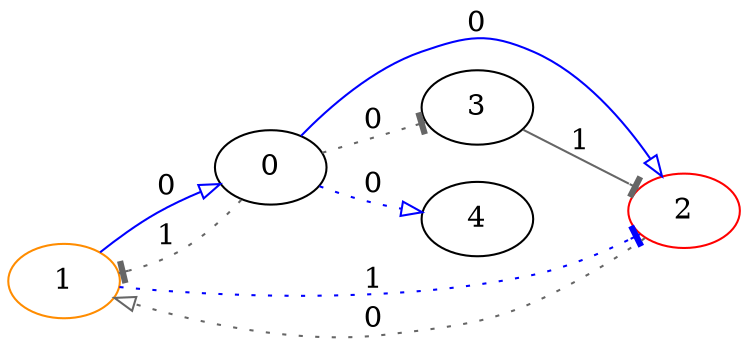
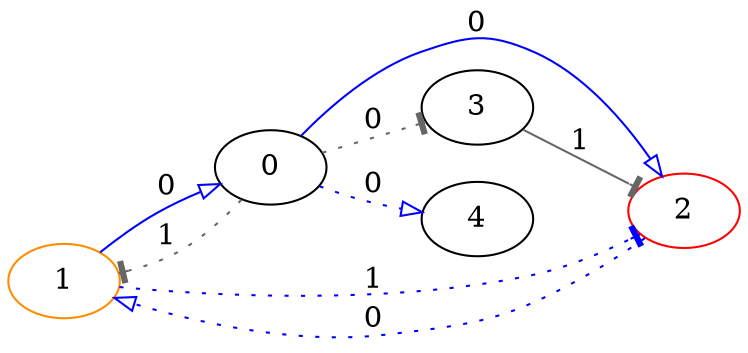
edge "2" -> "1": color gray40 -> blue
